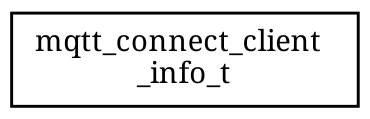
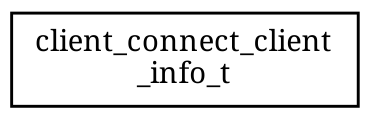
node "mqtt_connect_client _info_t": label "mqtt_connect_client _info_t" -> "client_connect_client _info_t"
